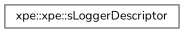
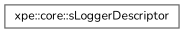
node "xpe::xpe::sLoggerDescriptor": label "xpe::xpe::sLoggerDescriptor" -> "xpe::core::sLoggerDescriptor"
